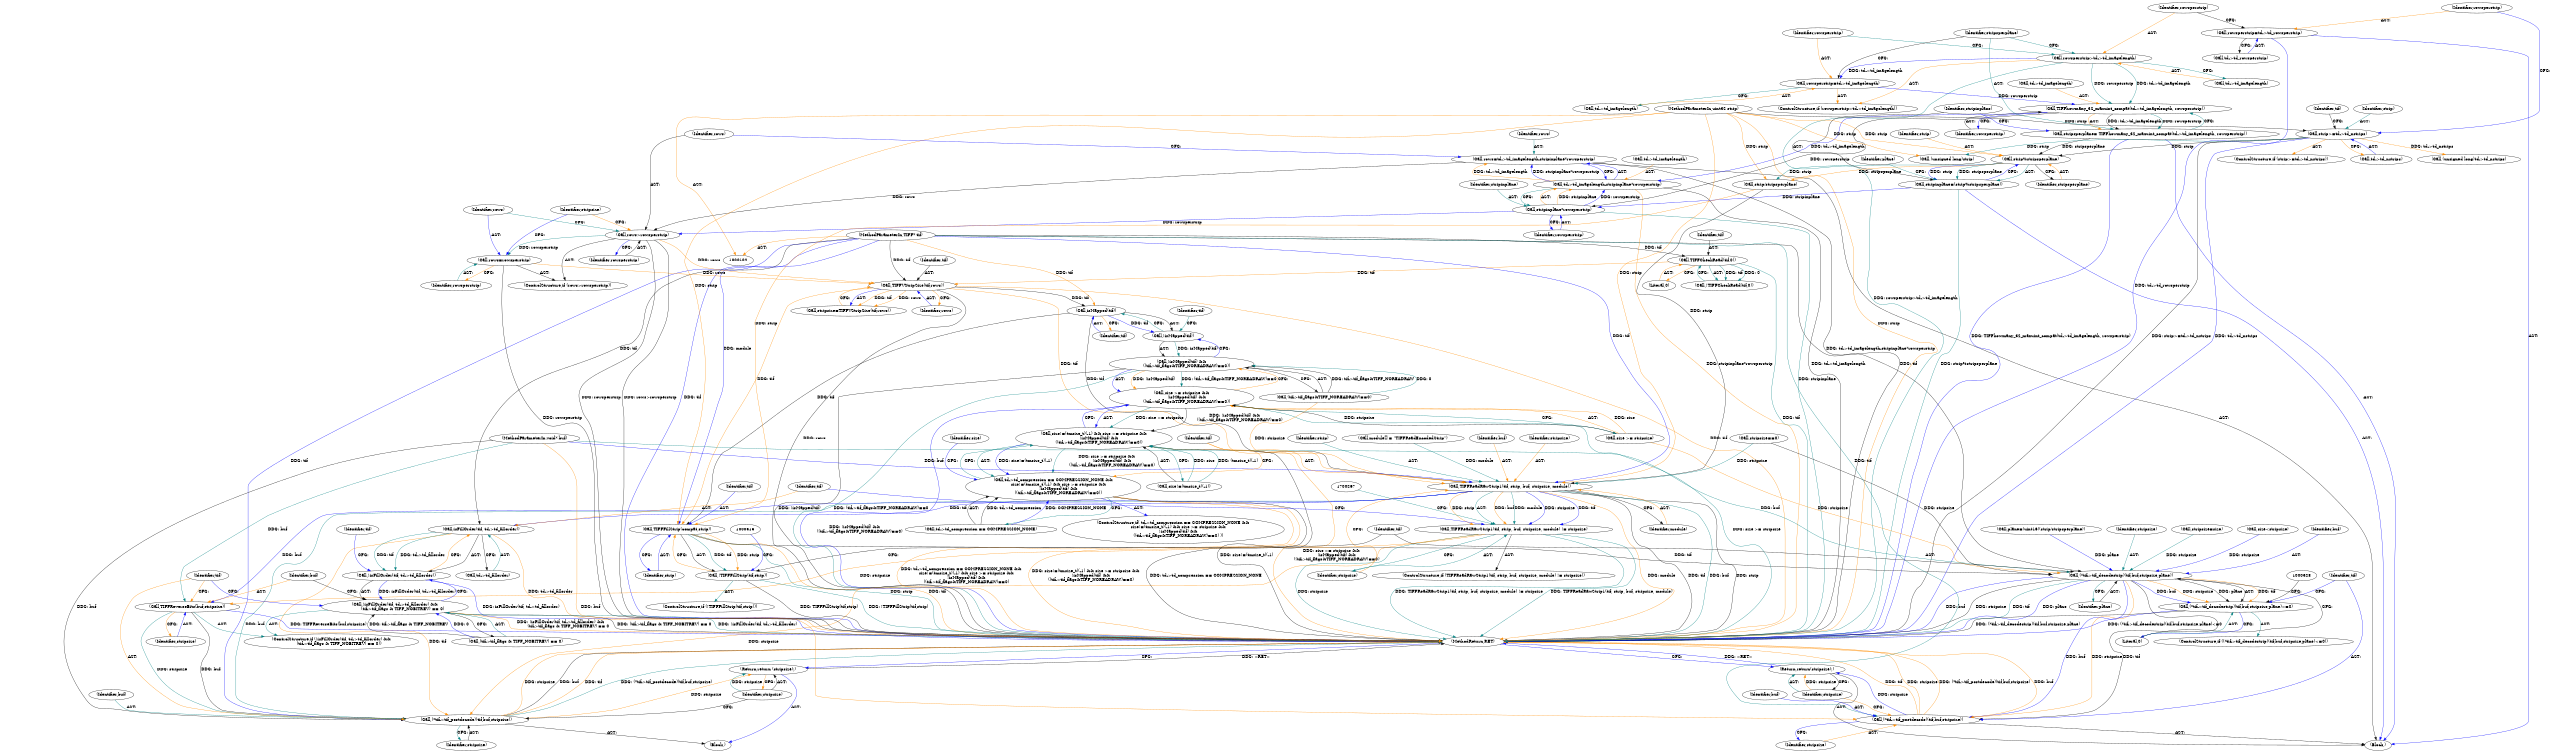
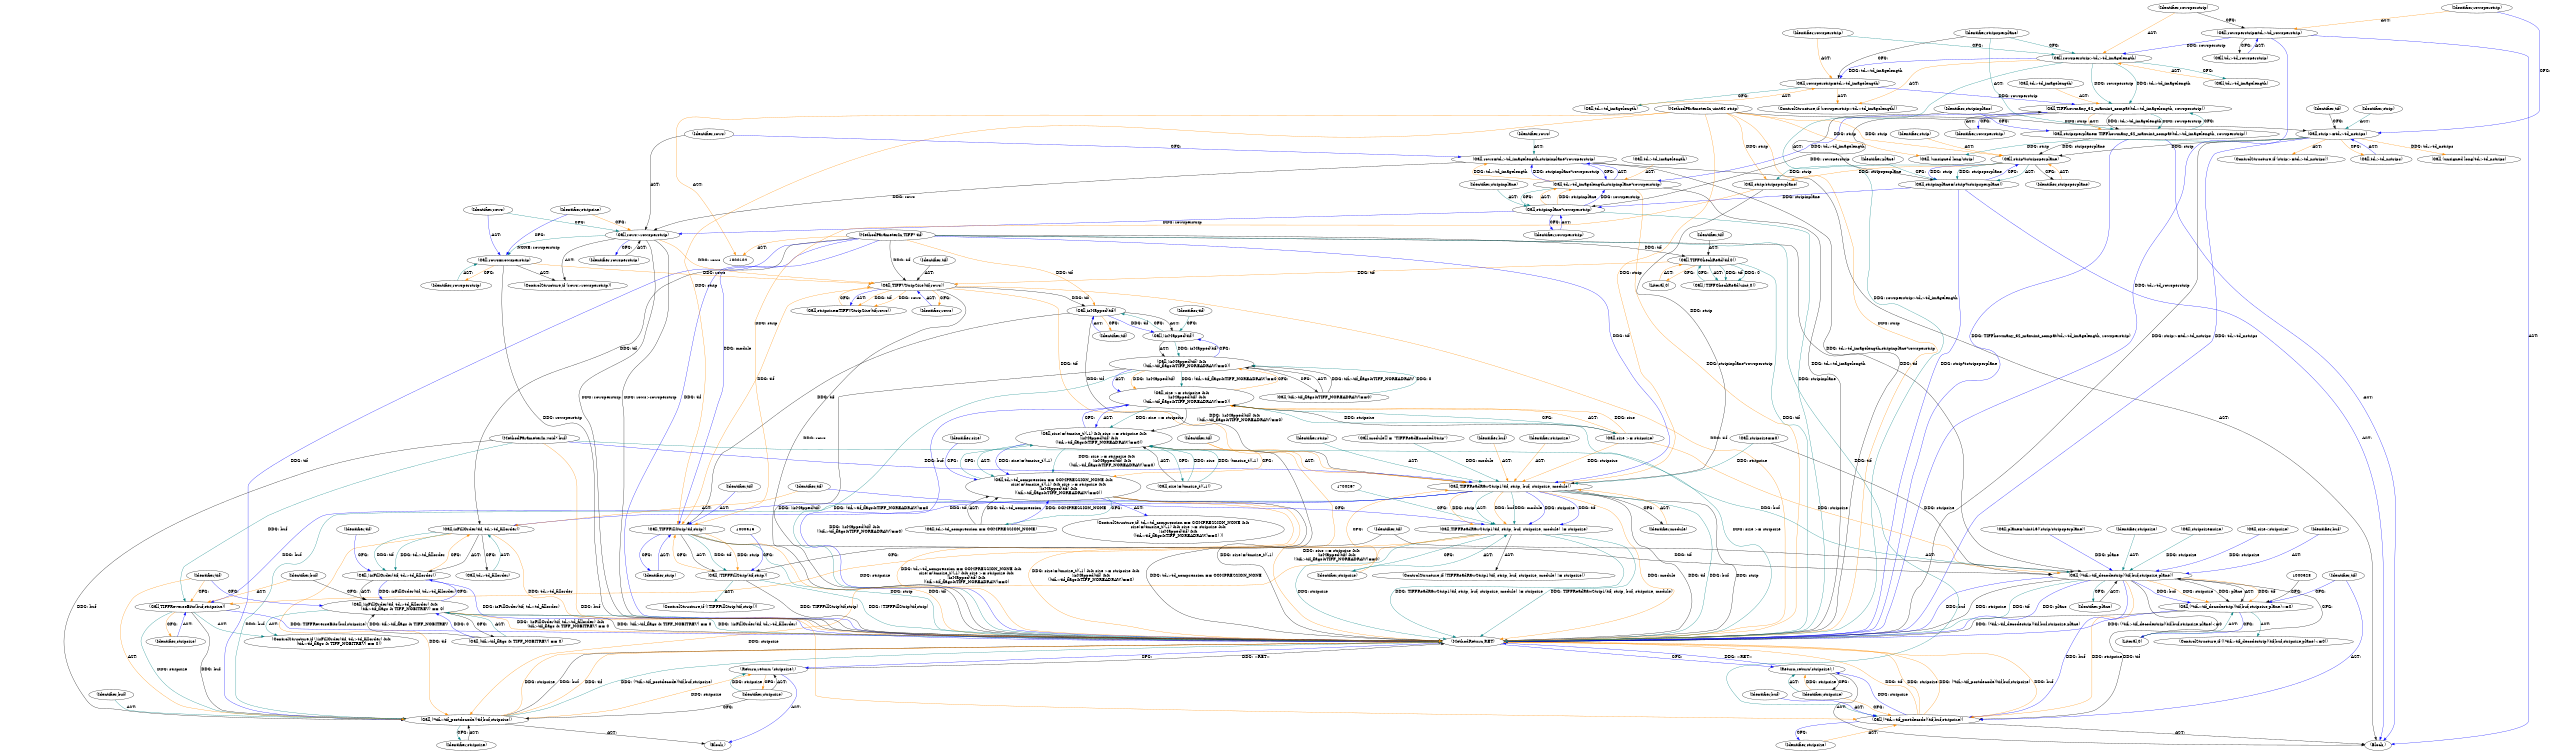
edge "(Call,rowsperstrip=td->td_rowsperstrip)" -> "(Call,rowsperstrip>td->td_imagelength)": added, label "DDG: rowsperstrip"
edge "(Call,rows>rowsperstrip)" -> "(Call,rows=rowsperstrip)": label "DDG: rowsperstrip" -> "NONE: rowsperstrip"
node "(Call,!TIFFCheckRead(tif,0))": label "(Call,!TIFFCheckRead(tif,0))" -> "(Call,!TIFFCheckRead(uint,0))"
edge "(Call,(tif->tif_flags&TIFF_NOREADRAW)==0)" -> "(Call,TIFFReadRawStrip1(tif, strip, buf, stripsize, module))": now "(Call,size >= stripsize)" -> "(Call,TIFFReadRawStrip1(tif, strip, buf, stripsize, module))"
node "(Call,TIFFFillStrip(compat,strip))": label "(Call,TIFFFillStrip(compat,strip))" -> "(Call,TIFFFillStrip(tif,strip))"
edge "(Call,stripinplane=(strip%stripsperplane))" -> "(MethodReturn,RET)": color teal -> blue
